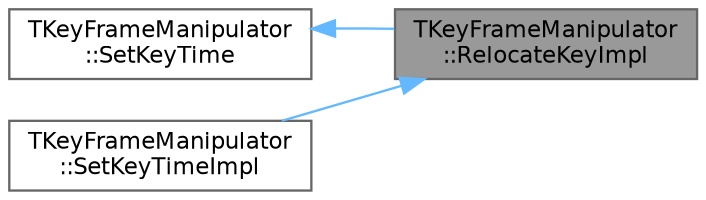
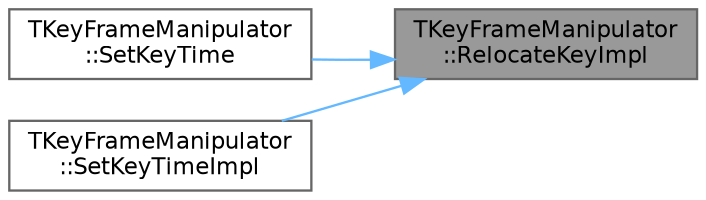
edge "TKeyFrameManipulator ::RelocateKeyImpl" -> "TKeyFrameManipulator ::SetKeyTime": reversed
